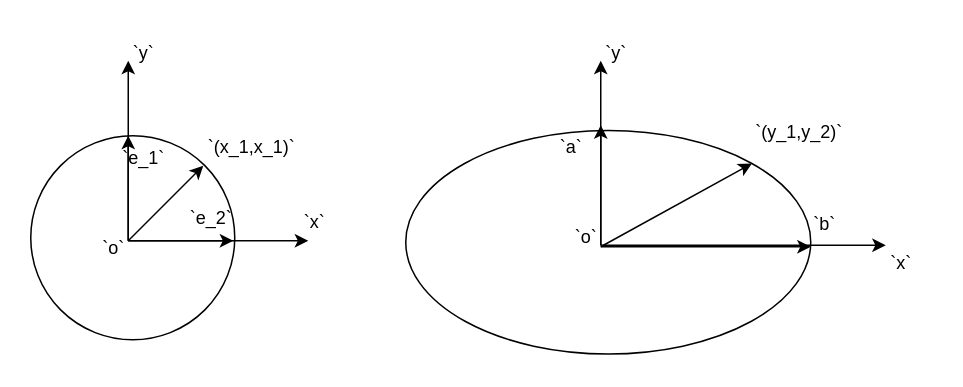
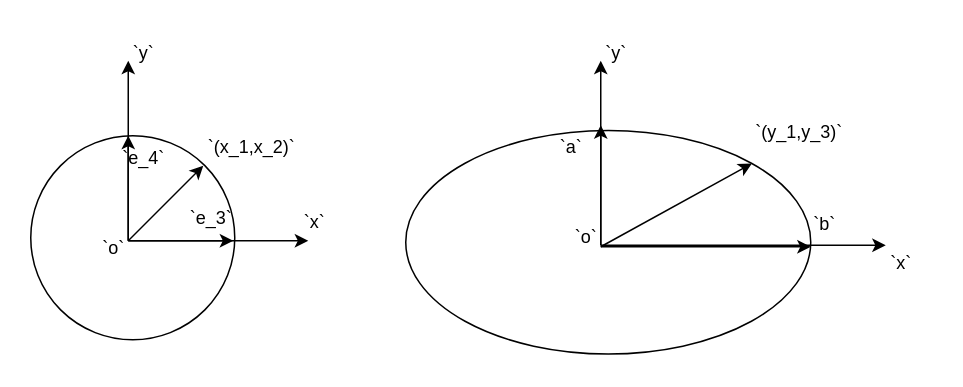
node "`(y_1,y_2)`": label "`(y_1,y_2)`" -> "`(y_1,y_3)`"
node "`(x_1,x_1)`": label "`(x_1,x_1)`" -> "`(x_1,x_2)`"
node "`e_1`": label "`e_1`" -> "`e_4`"
node "`e_2`": label "`e_2`" -> "`e_3`"
